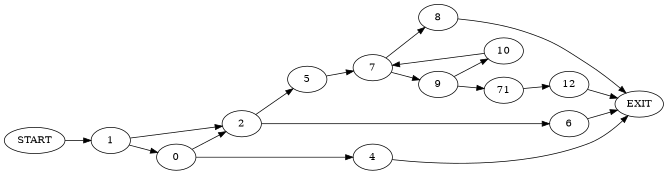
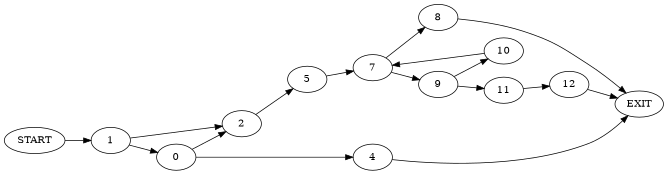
node "71": label "71" -> "11"
node "6": removed
